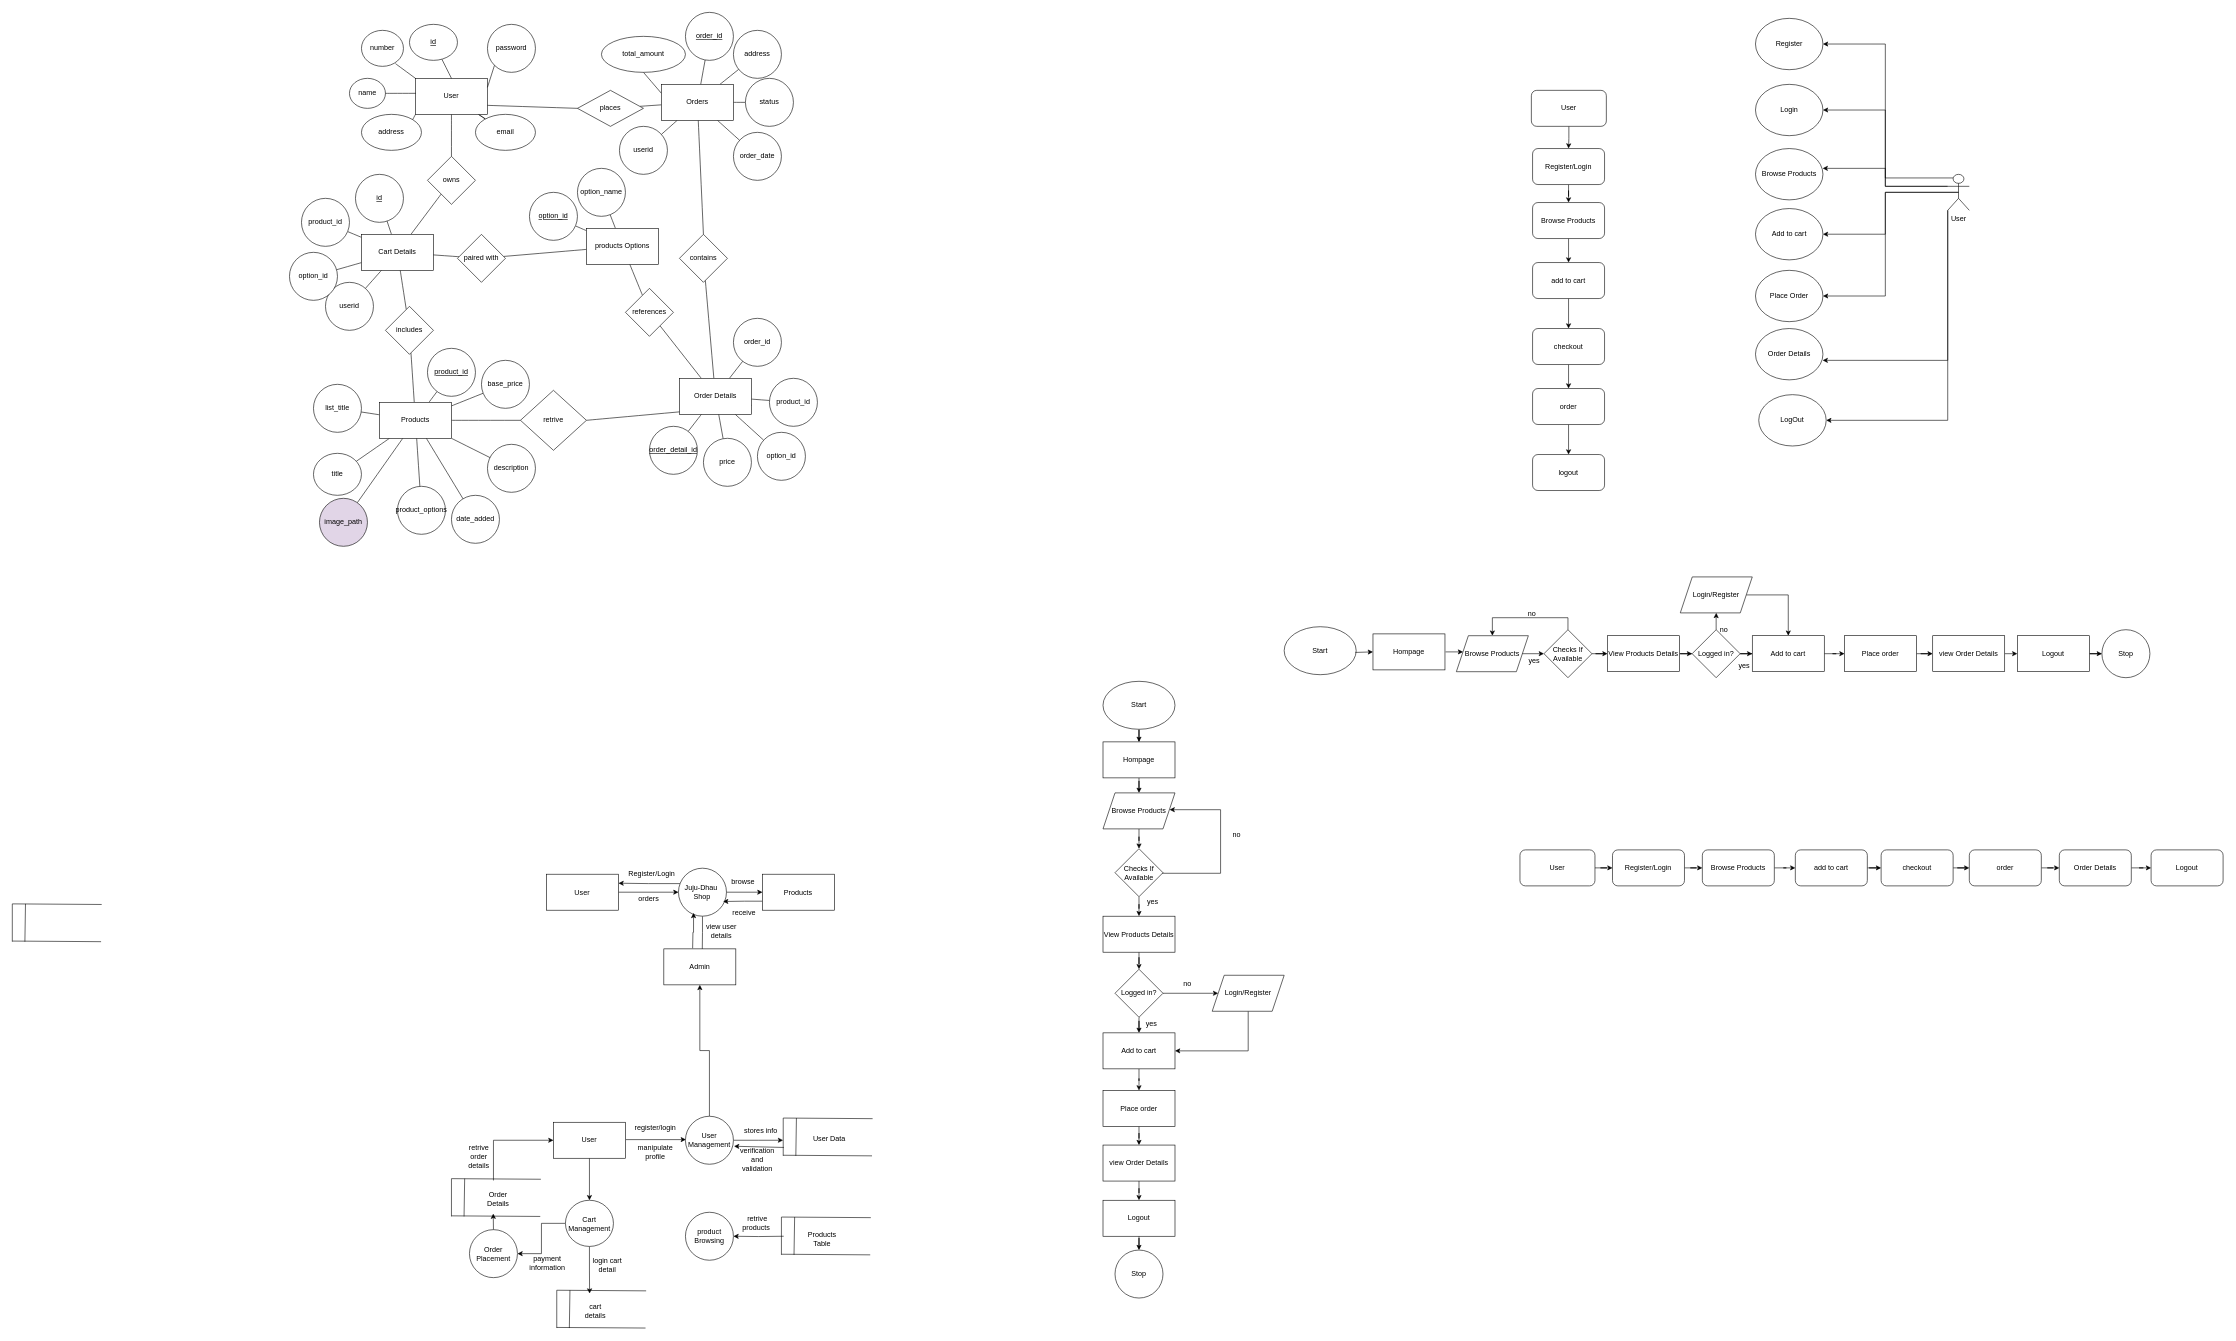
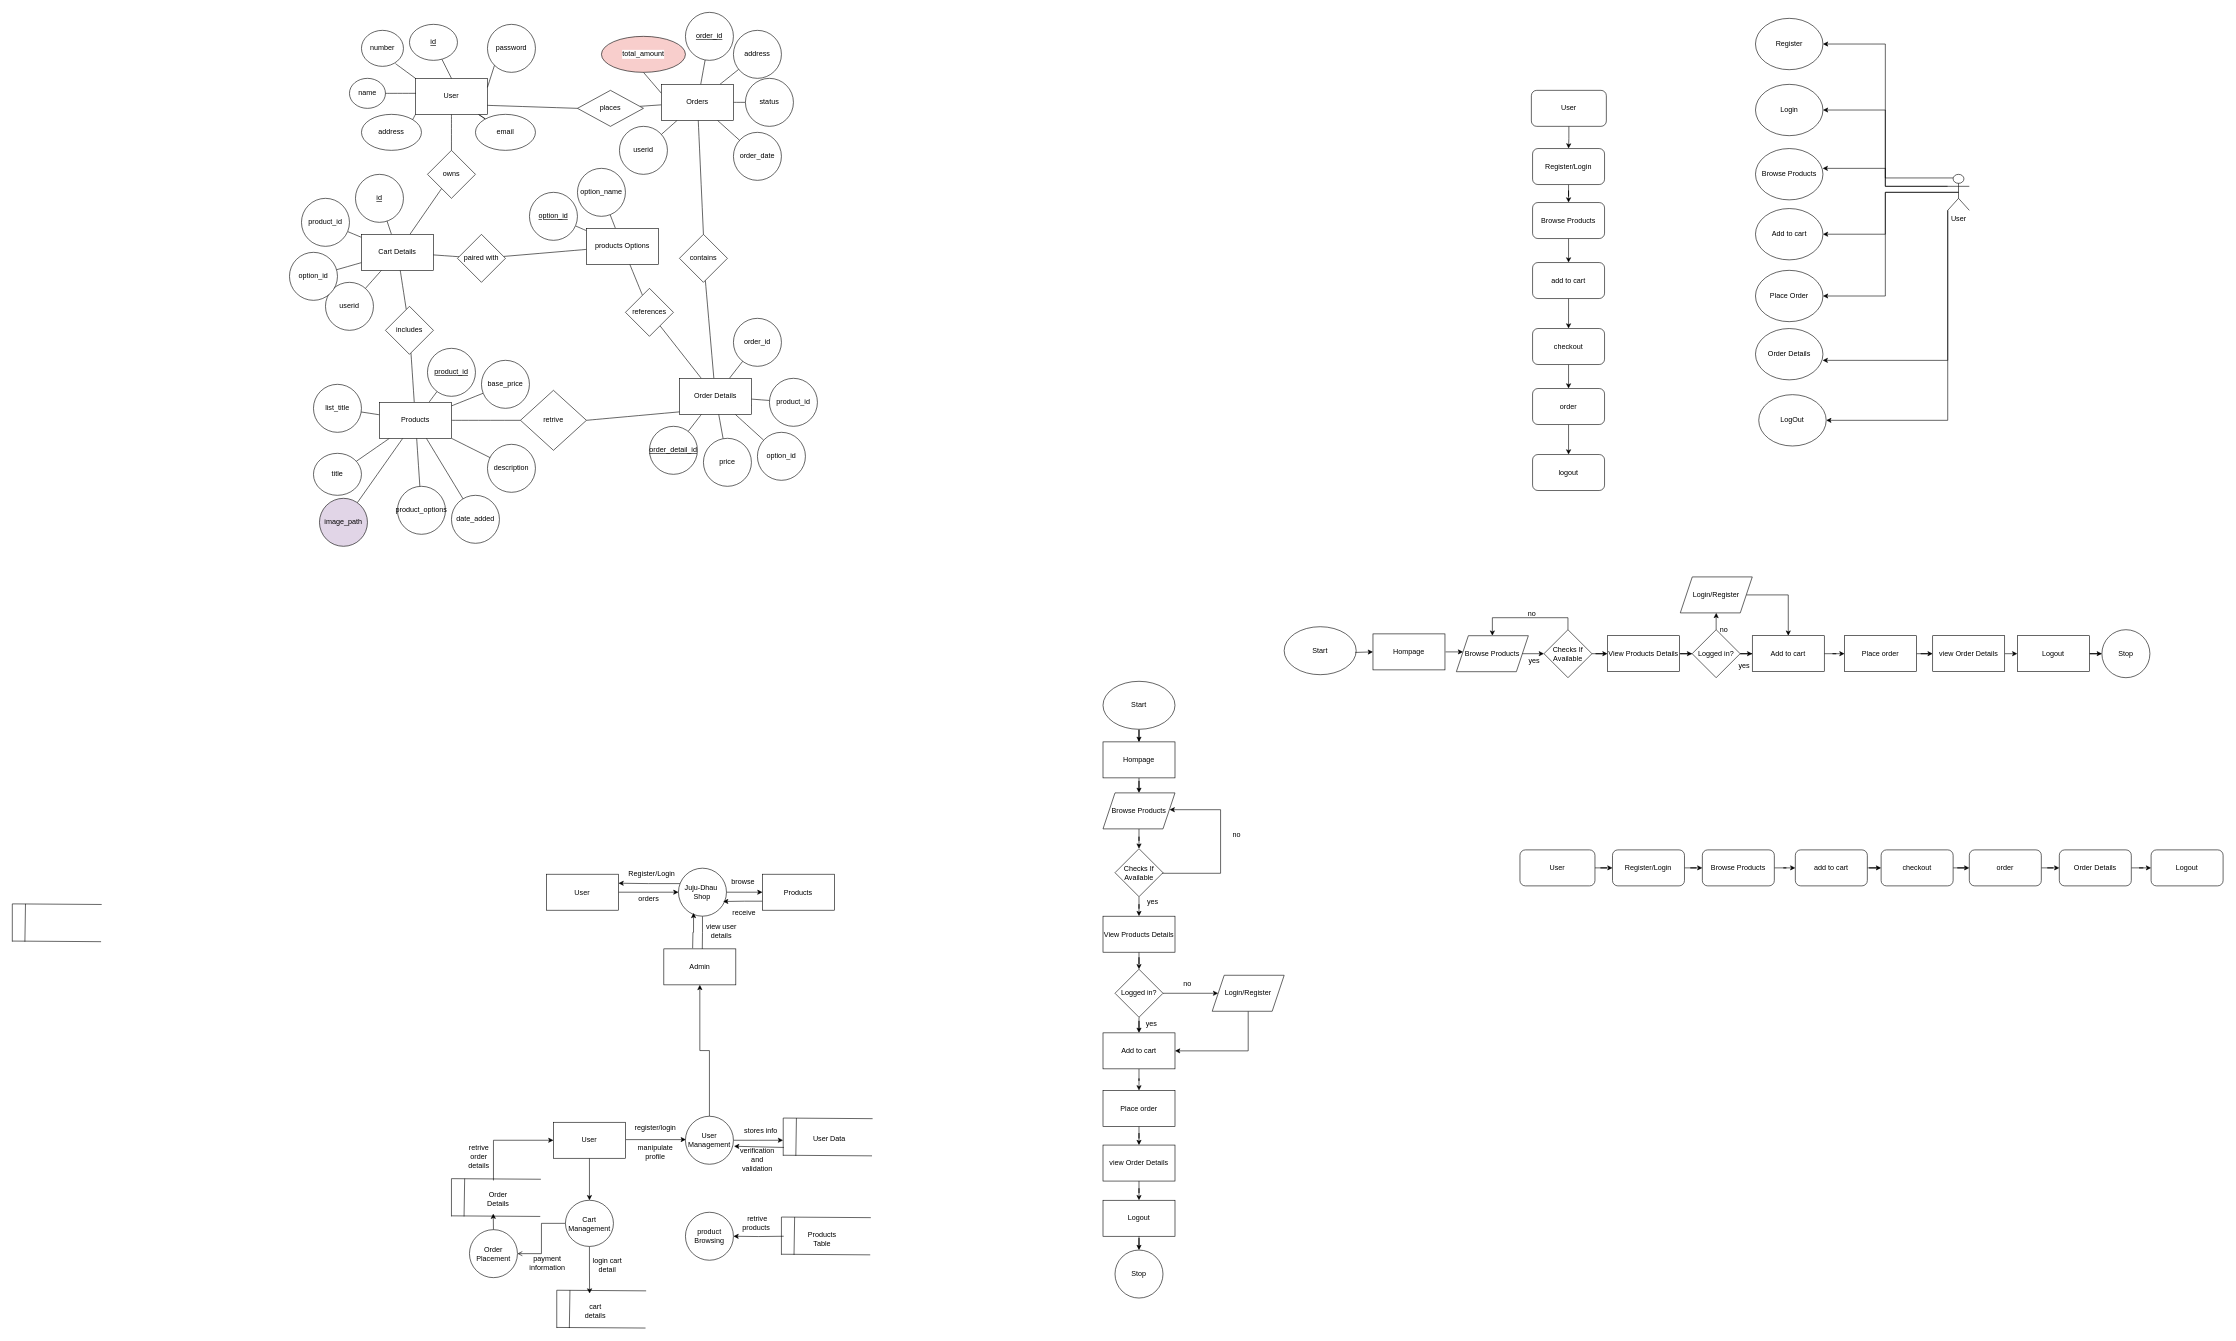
node "total_amount": fillcolor #ffffff -> #f8cecc
node "owns": moved (452, 180) -> (452, 174)
edge "Cart Management" -> "Order Placement": arrowhead classic -> open
